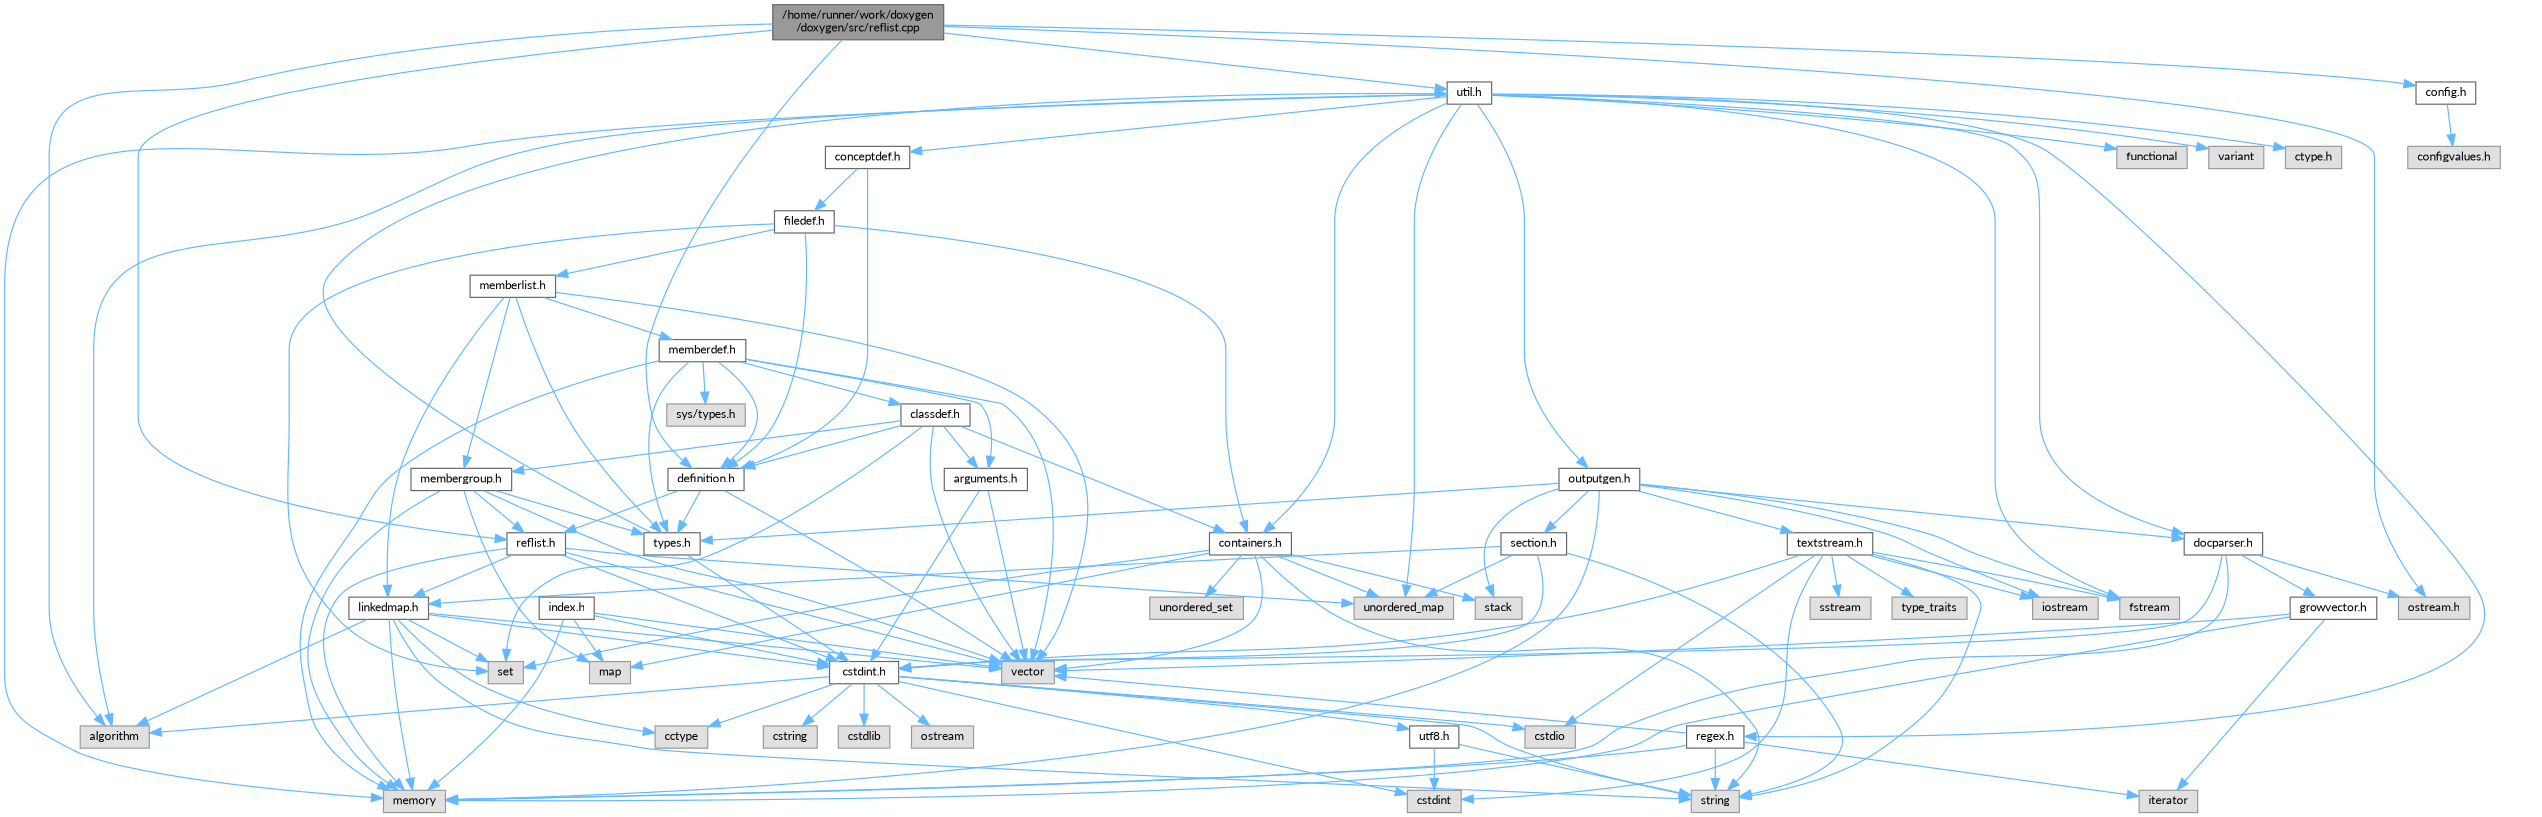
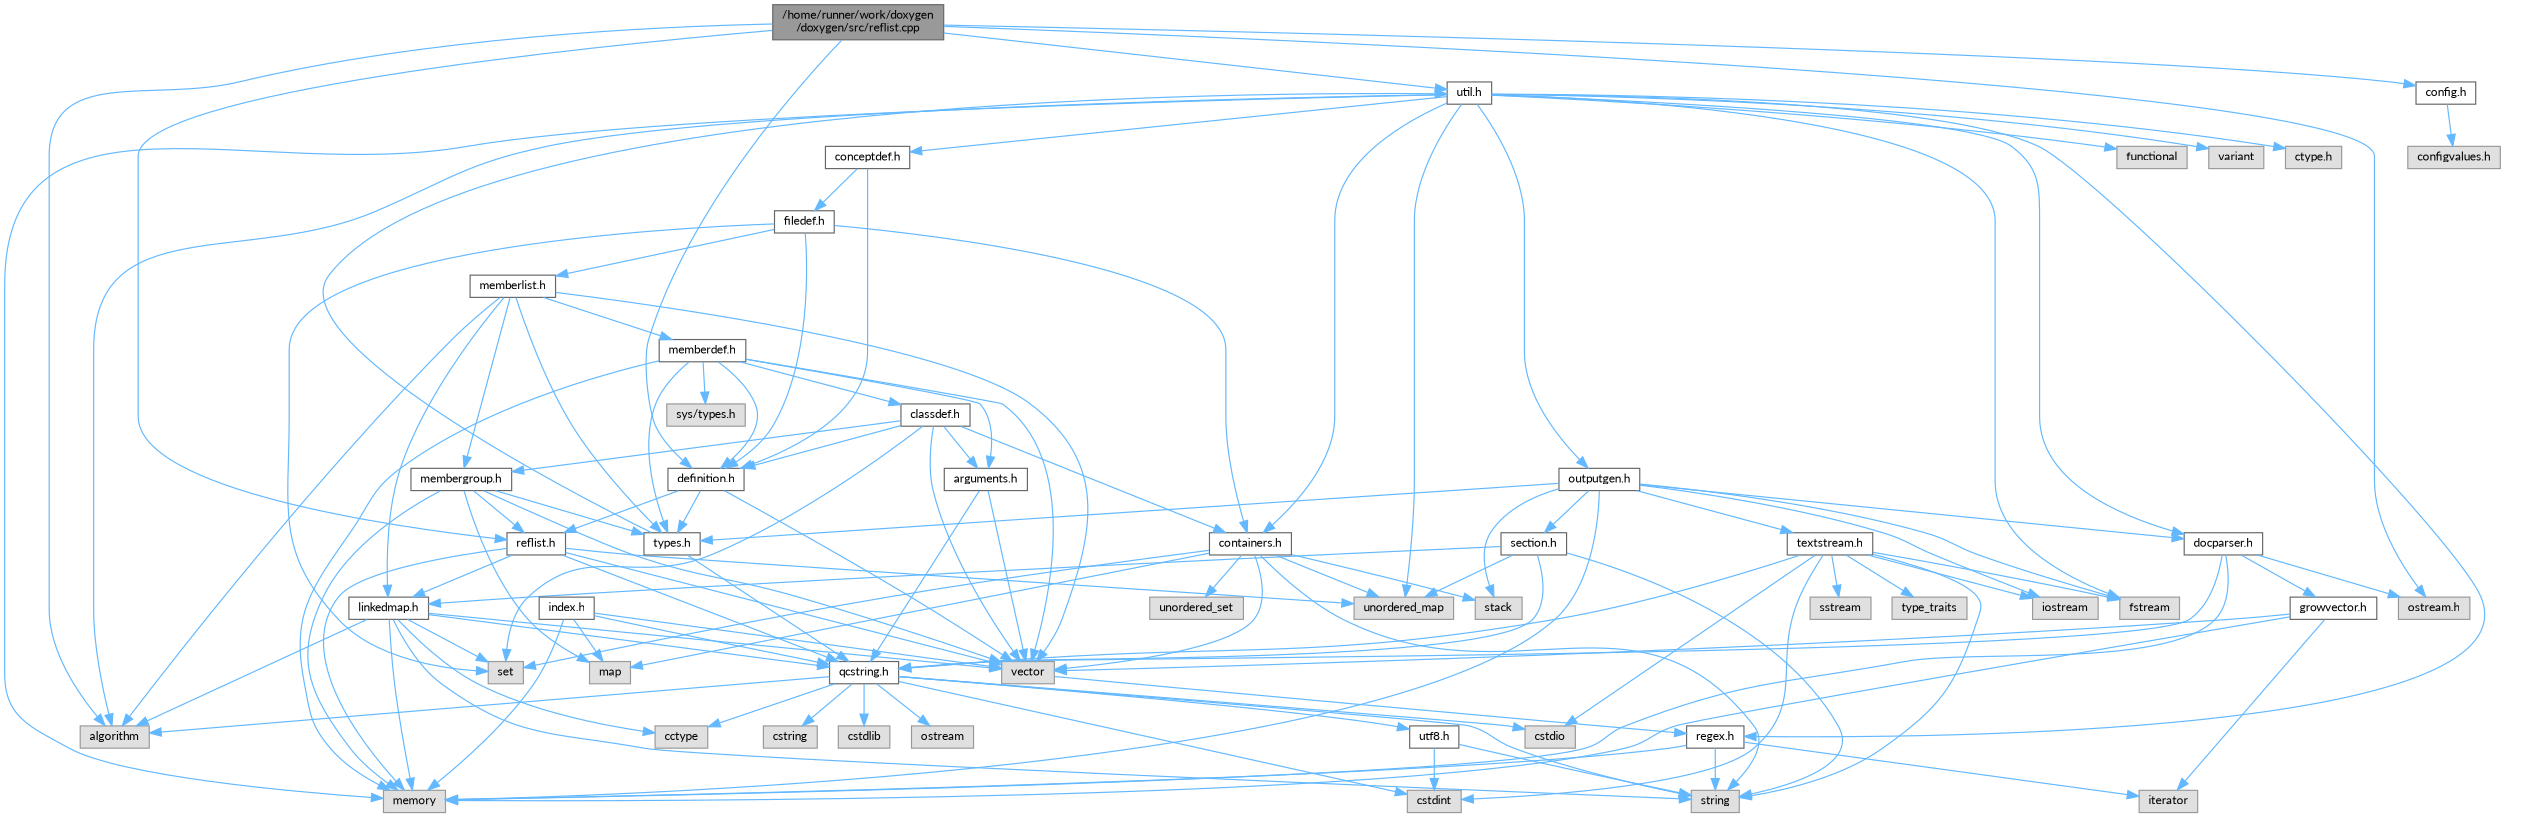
edge "memberlist.h" -> "algorithm": added
node "cstdint.h": label "cstdint.h" -> "qcstring.h"
edge "regex.h" -> "vector": reversed
